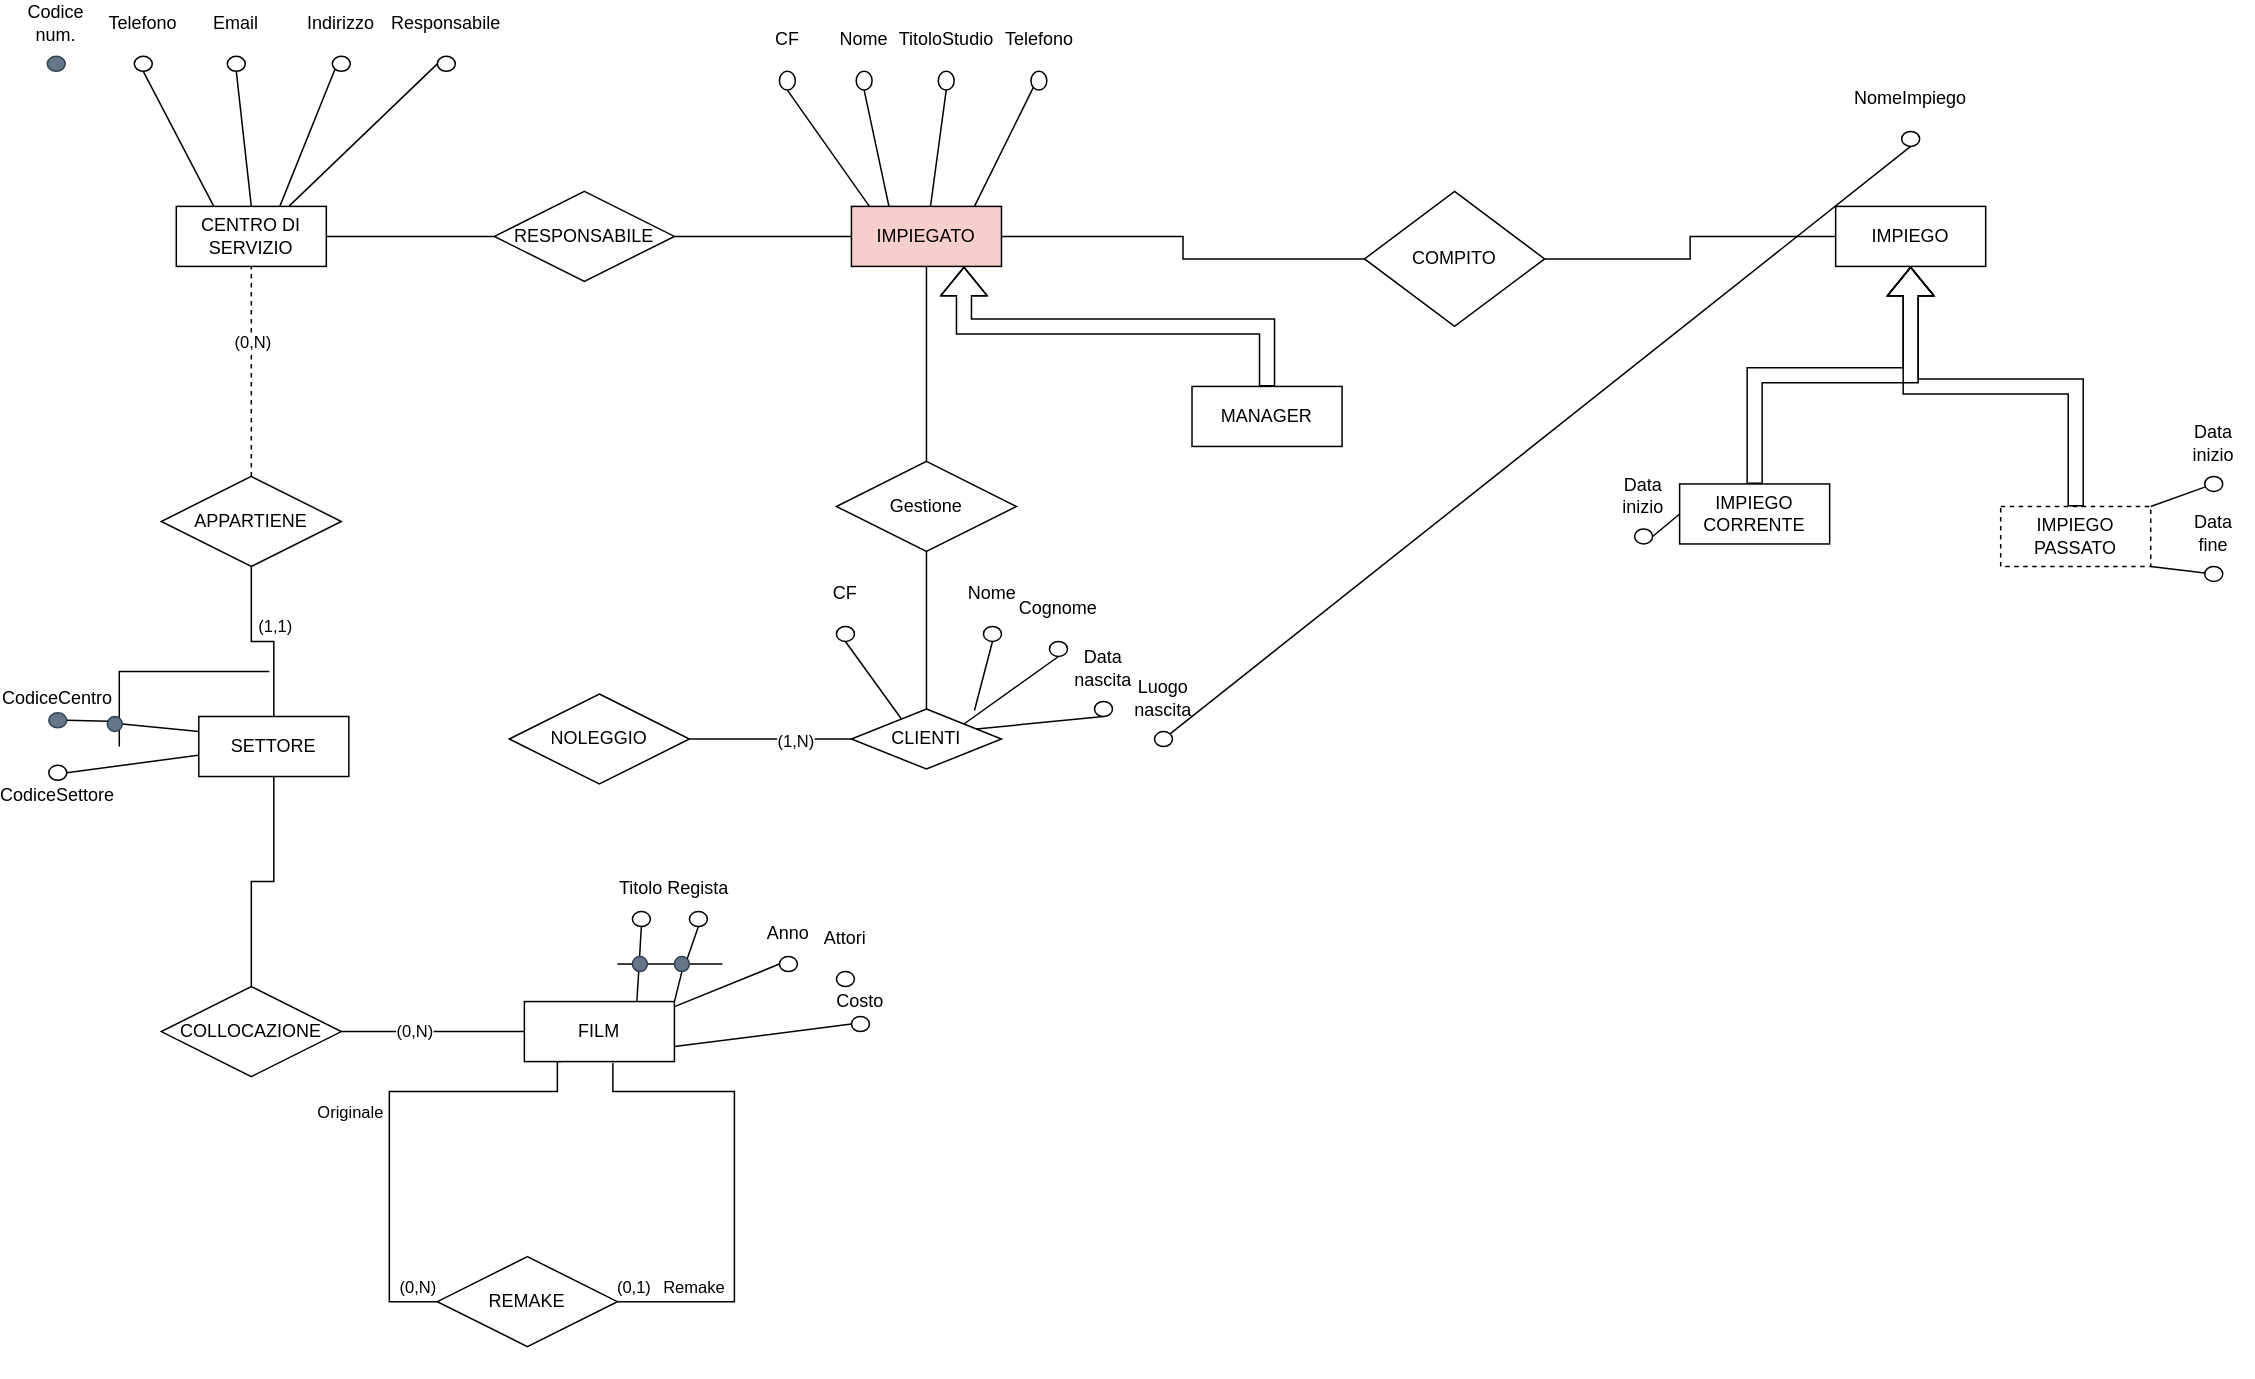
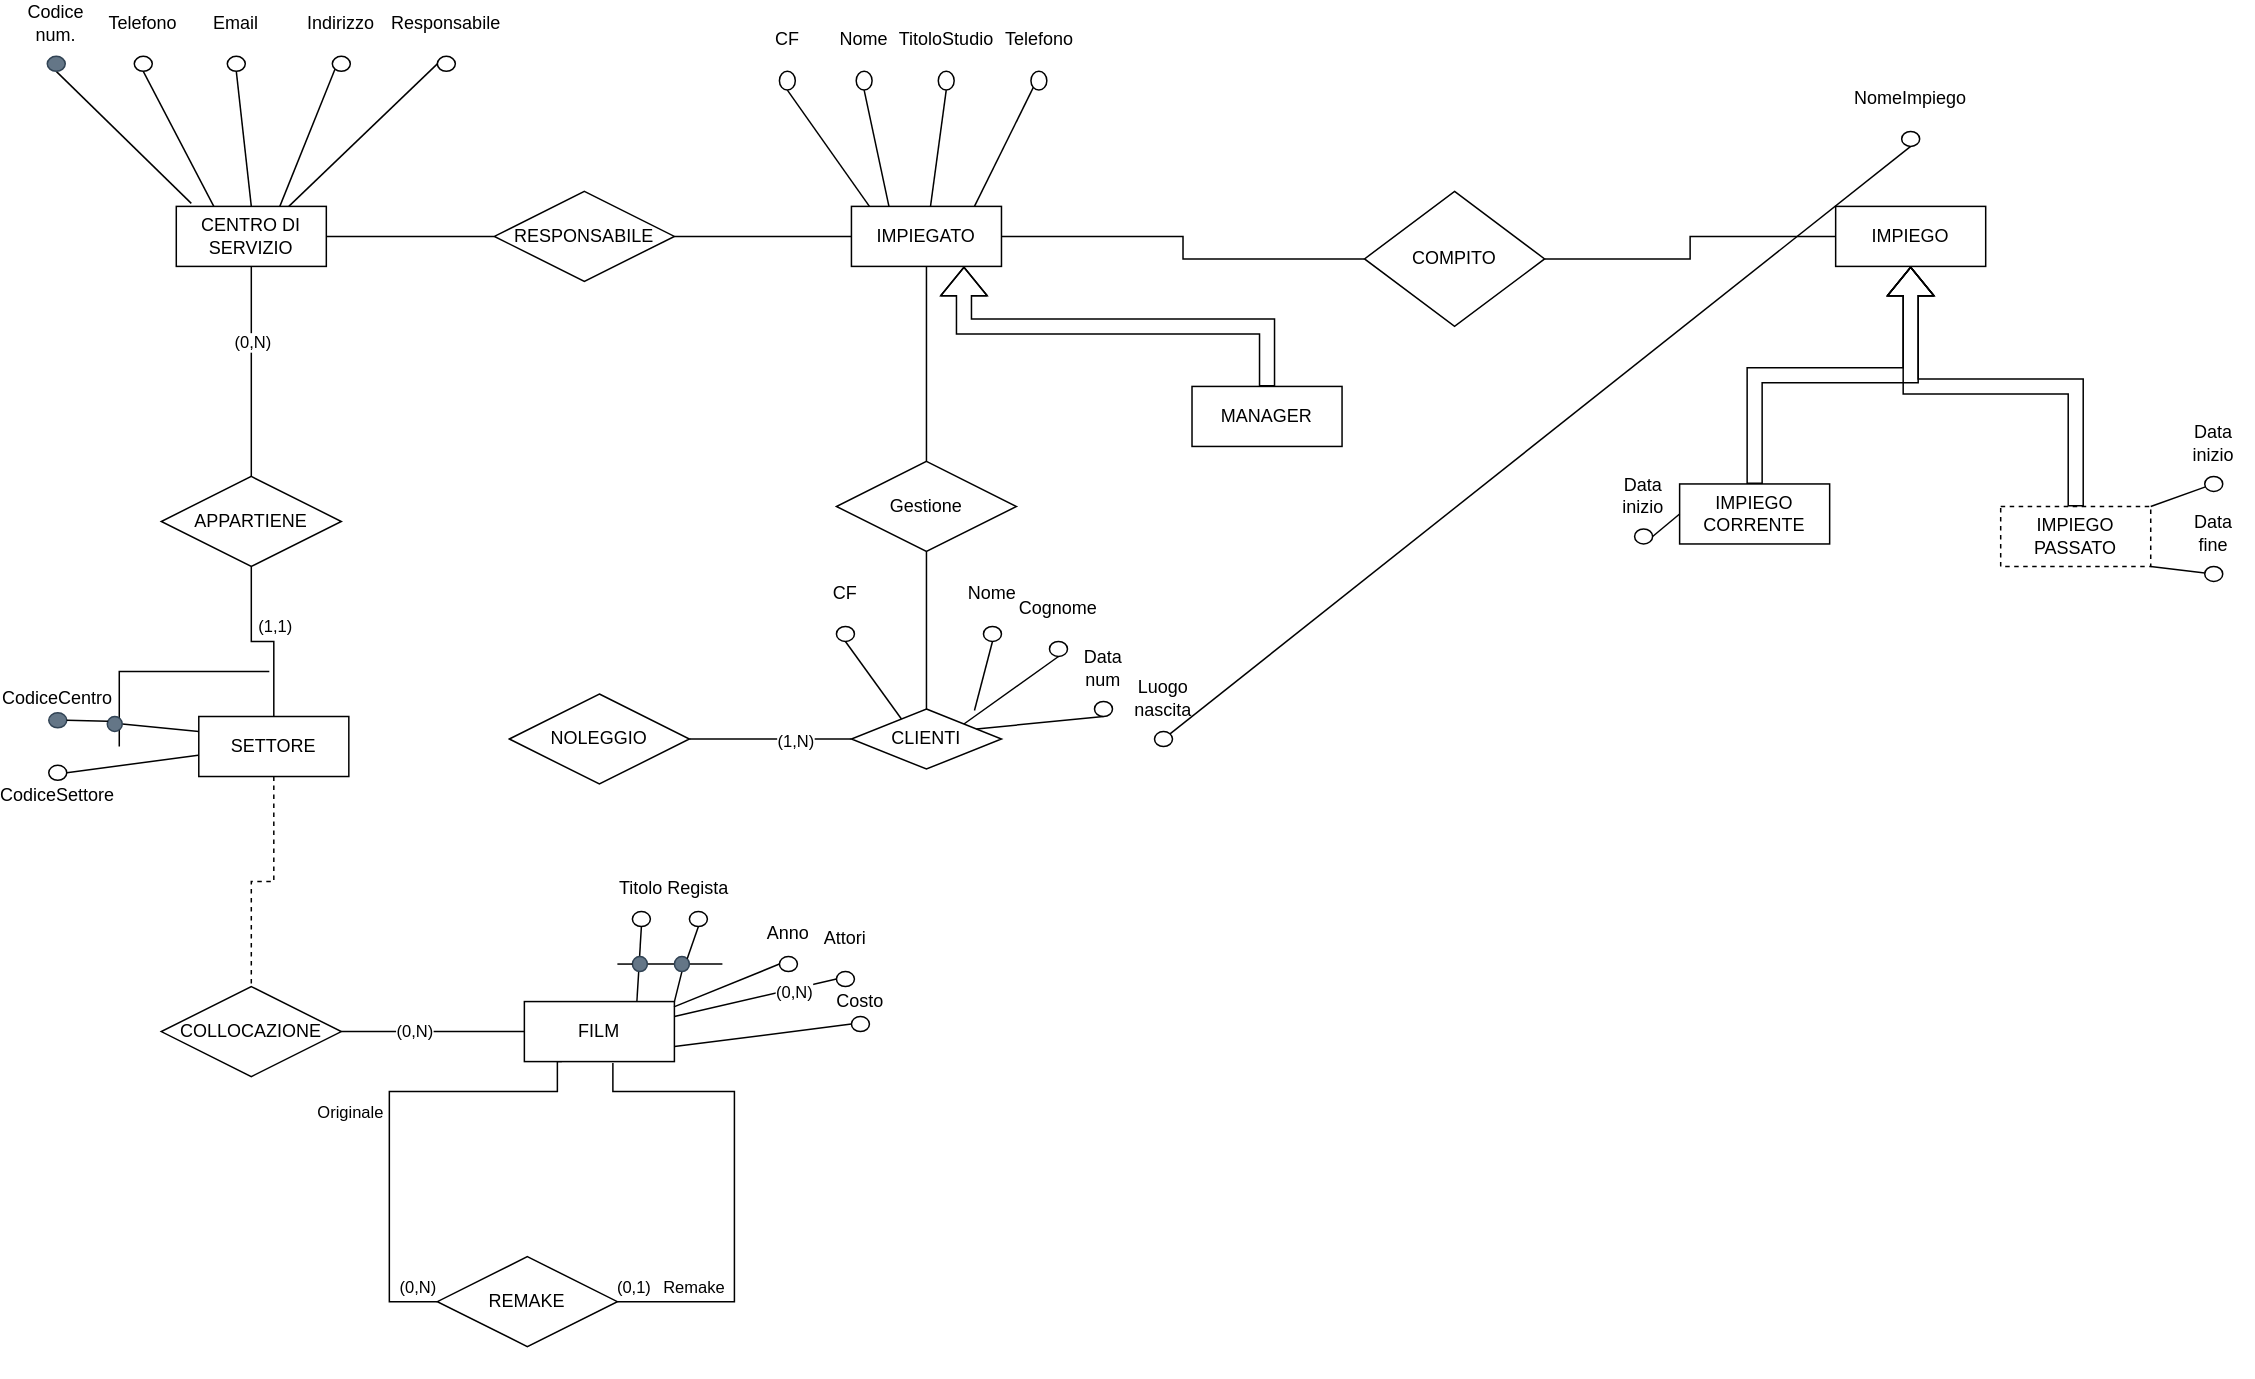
edge "Codice num." -- "CENTRO DI SERVIZIO": added
node "IMPIEGATO": fillcolor #f8cecc -> #ffffff
edge "CENTRO DI SERVIZIO" -- "APPARTIENE": style dashed -> solid
node "Data nascita": label "Data nascita" -> "Data num"
edge "SETTORE" -- "COLLOCAZIONE": style solid -> dashed
edge "Attori" -- "FILM": added, label "(0,N)"
